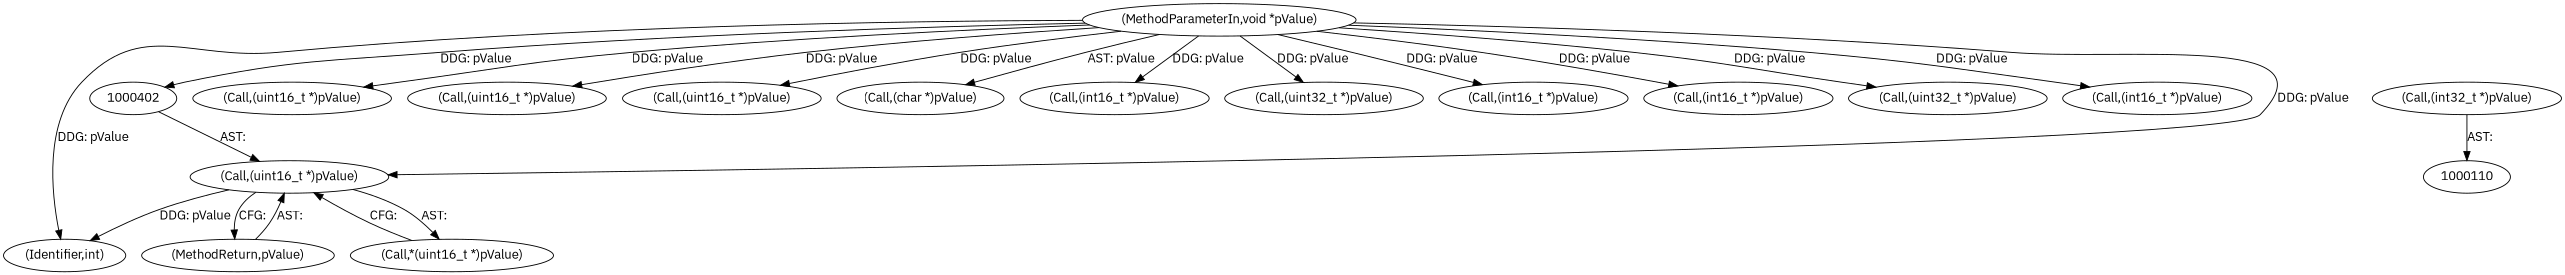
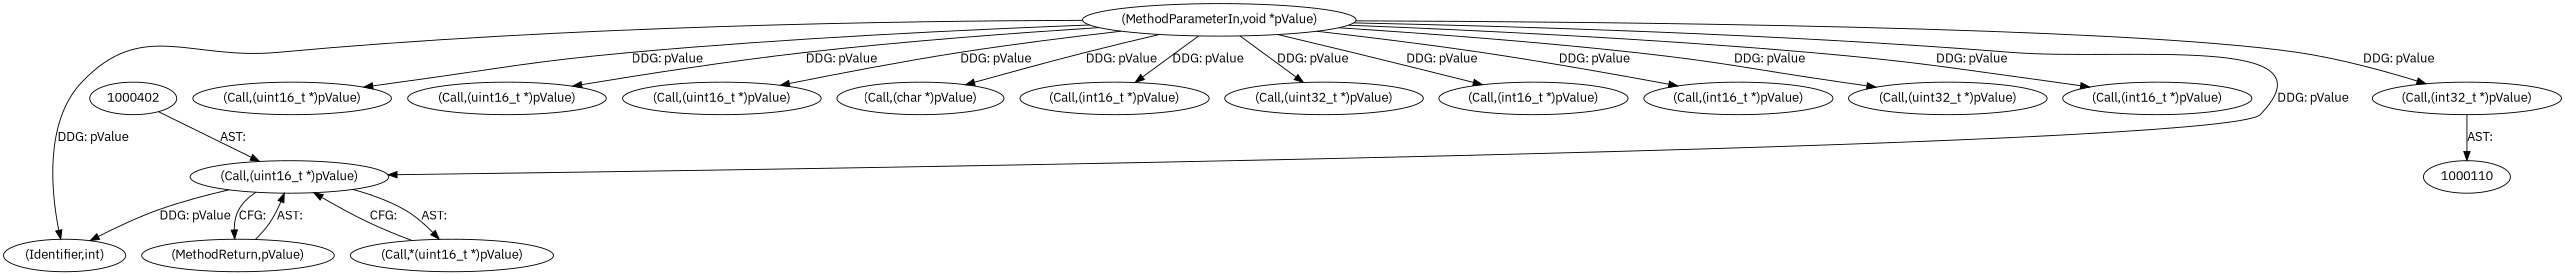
edge "(MethodParameterIn,void *pValue)" -> "1000402": now "(MethodParameterIn,void *pValue)" -> "(Call,(int32_t *)pValue)"
edge "(MethodParameterIn,void *pValue)" -> "(Call,(char *)pValue)": label "AST: pValue" -> "DDG: pValue"
